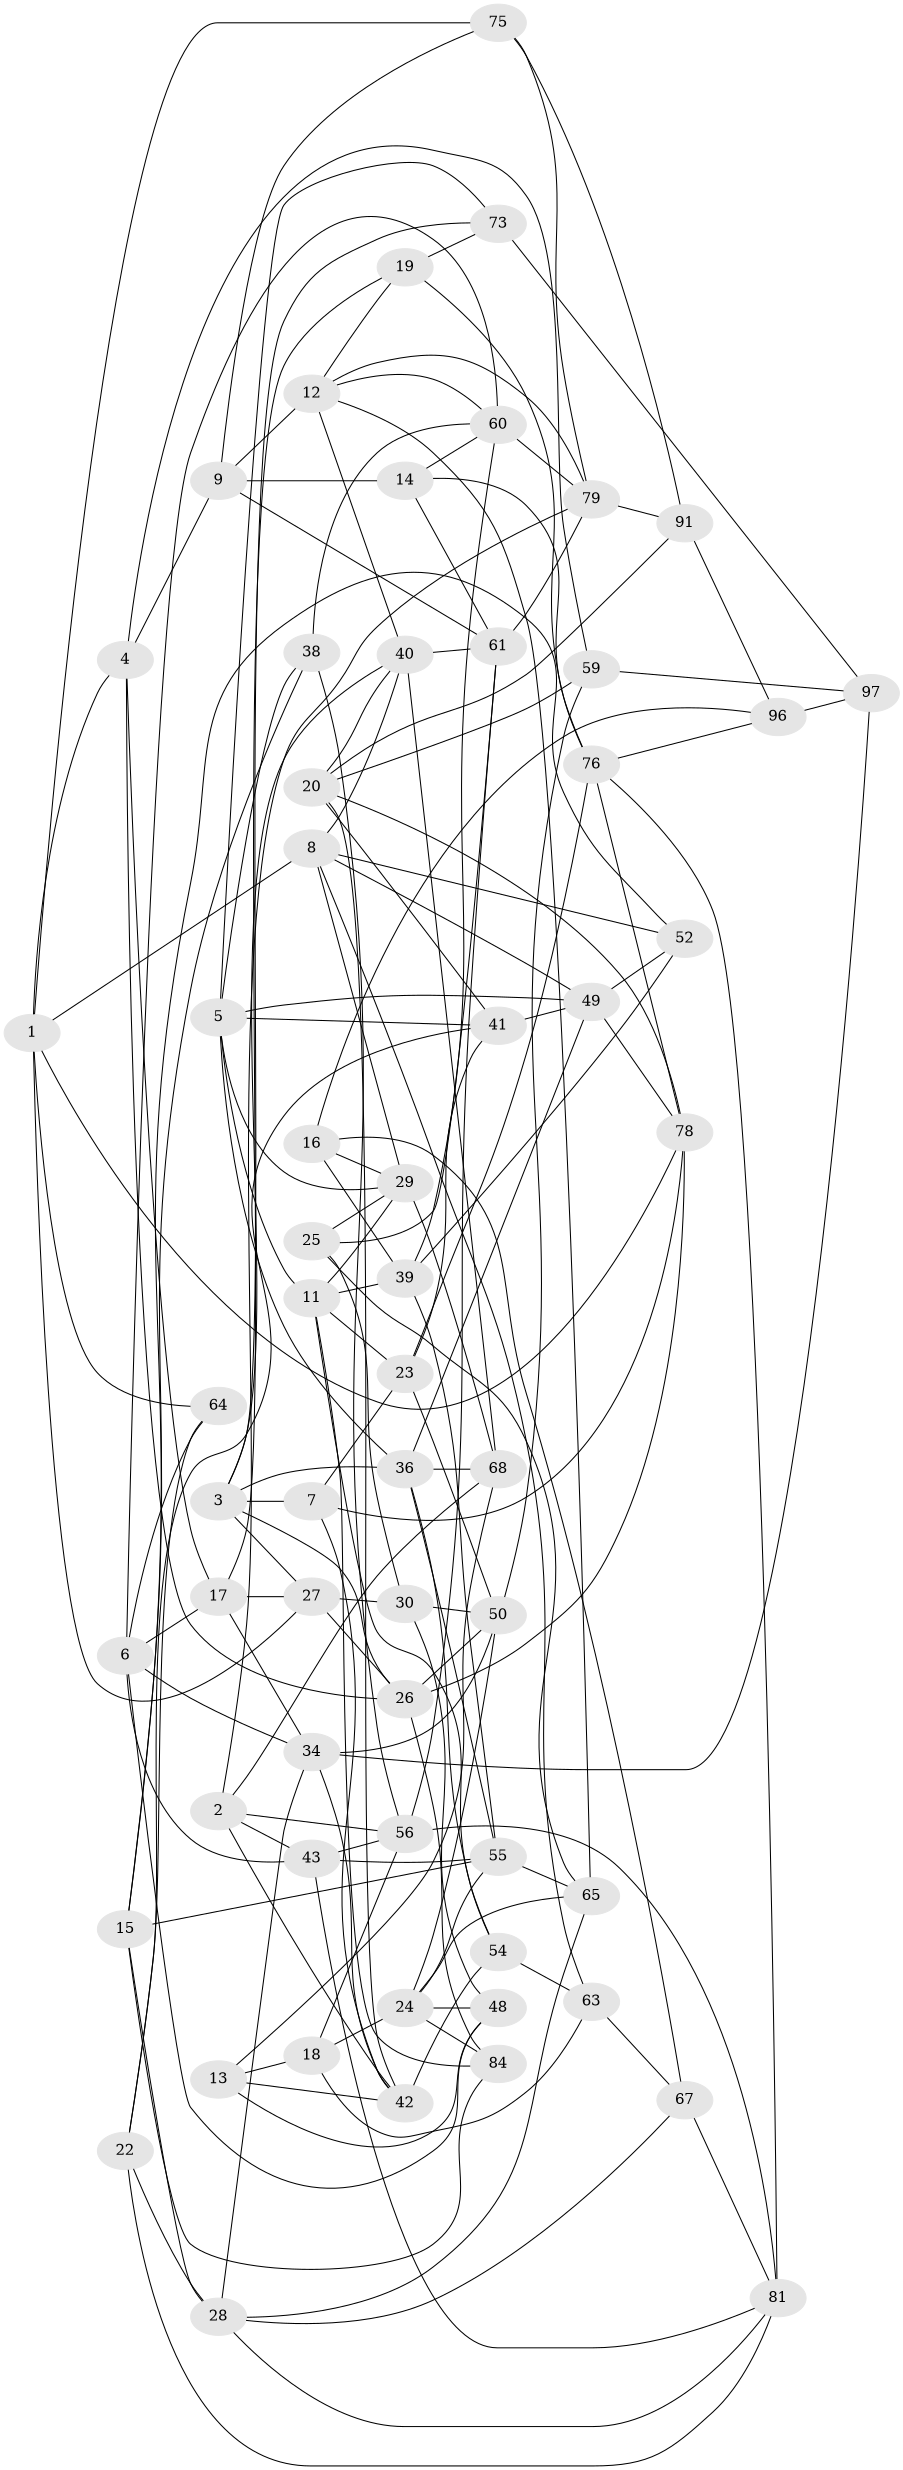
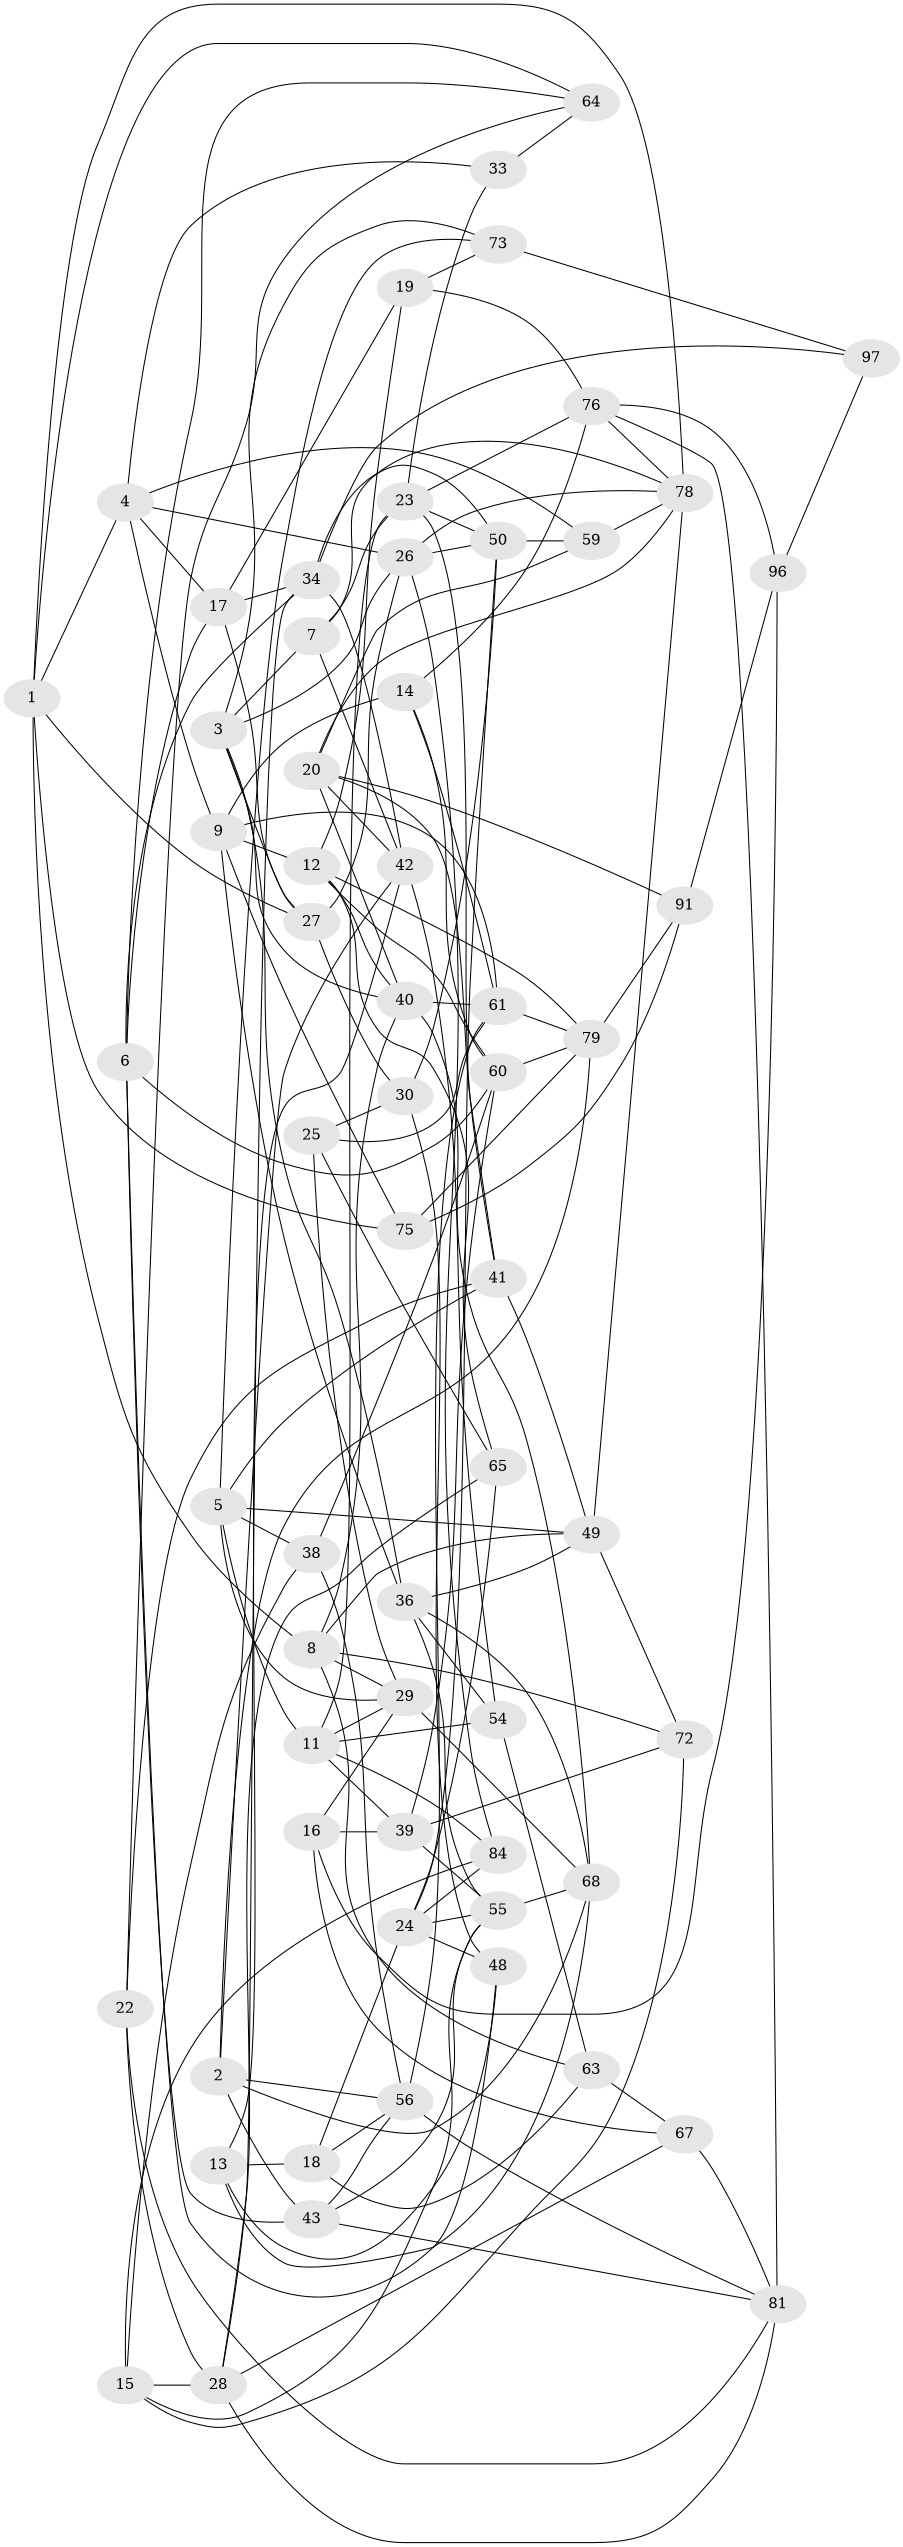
node "33": added
edge "59" -- "97": now "59" -- "78"
node "52": label "52" -> "72"
edge "5" -- "36": now "9" -- "36"
edge "55" -- "65": now "55" -- "68"
